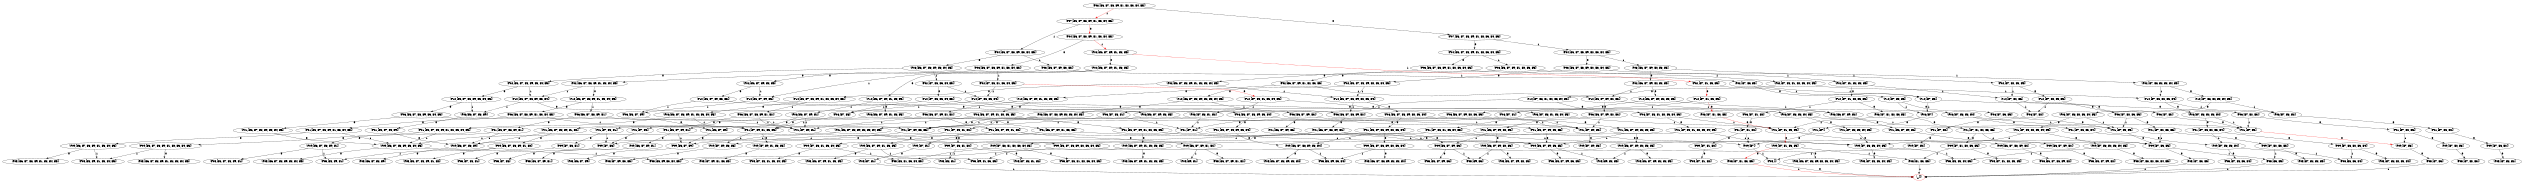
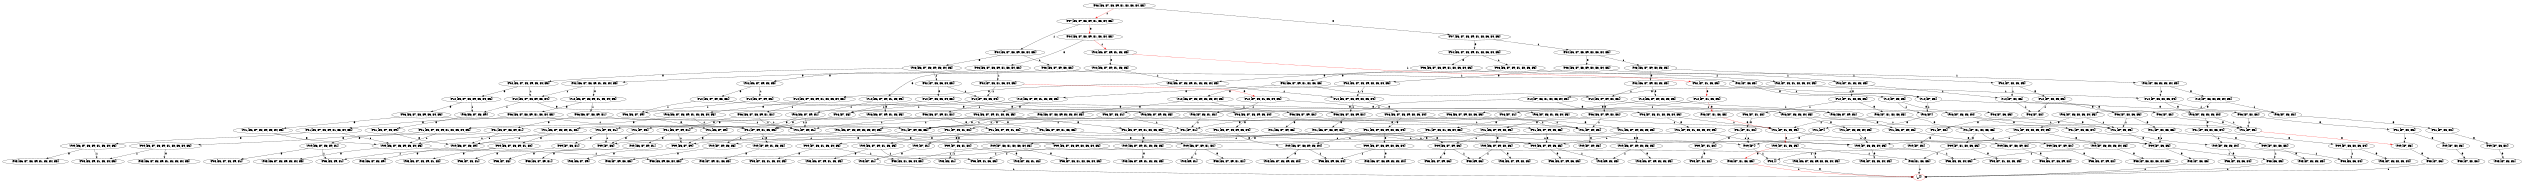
edge "(P02,[F6, F7, F9, F1, F3, F5])" -> "(P10,[F6, F7, F9, F3])": now "(P02,[F6, F7, F9, F1, F3, F5])" -> "(P02,[F6, F7, F8, F9, F1, F2, F3, F4, F5])"
